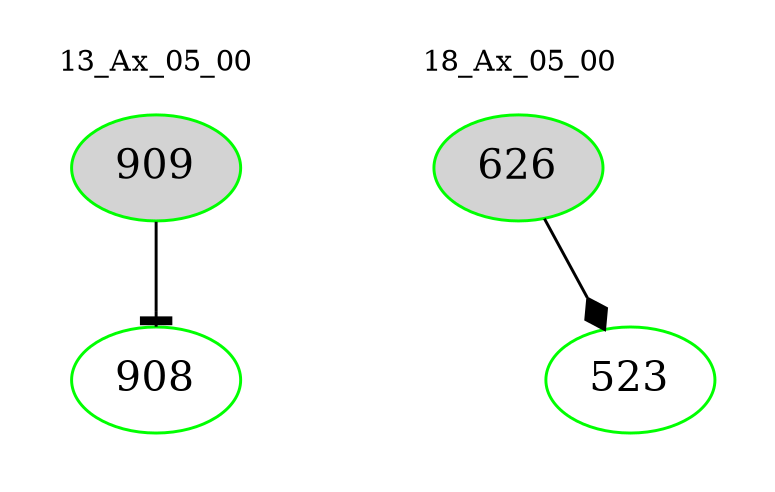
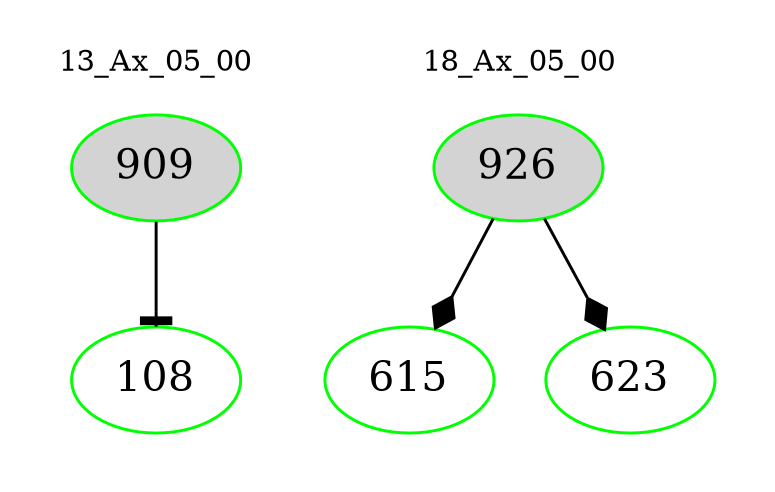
node "626": label "626" -> "926"
node "908": label "908" -> "108"
node "615": added
node "523": label "523" -> "623"
